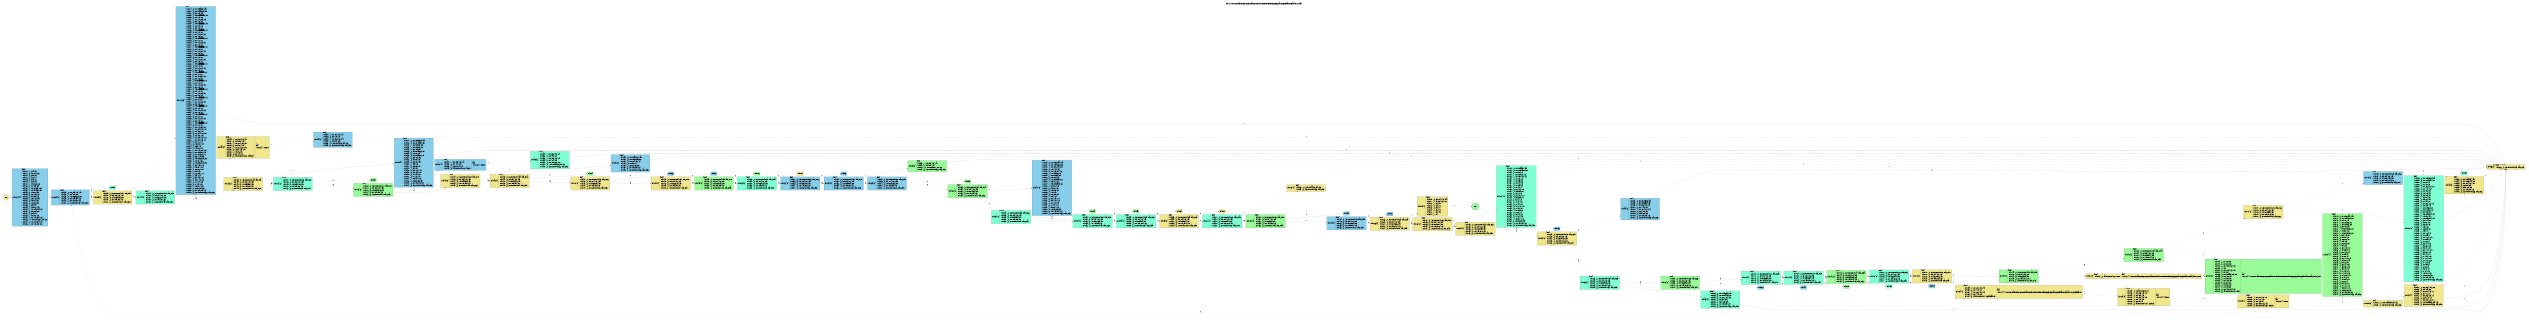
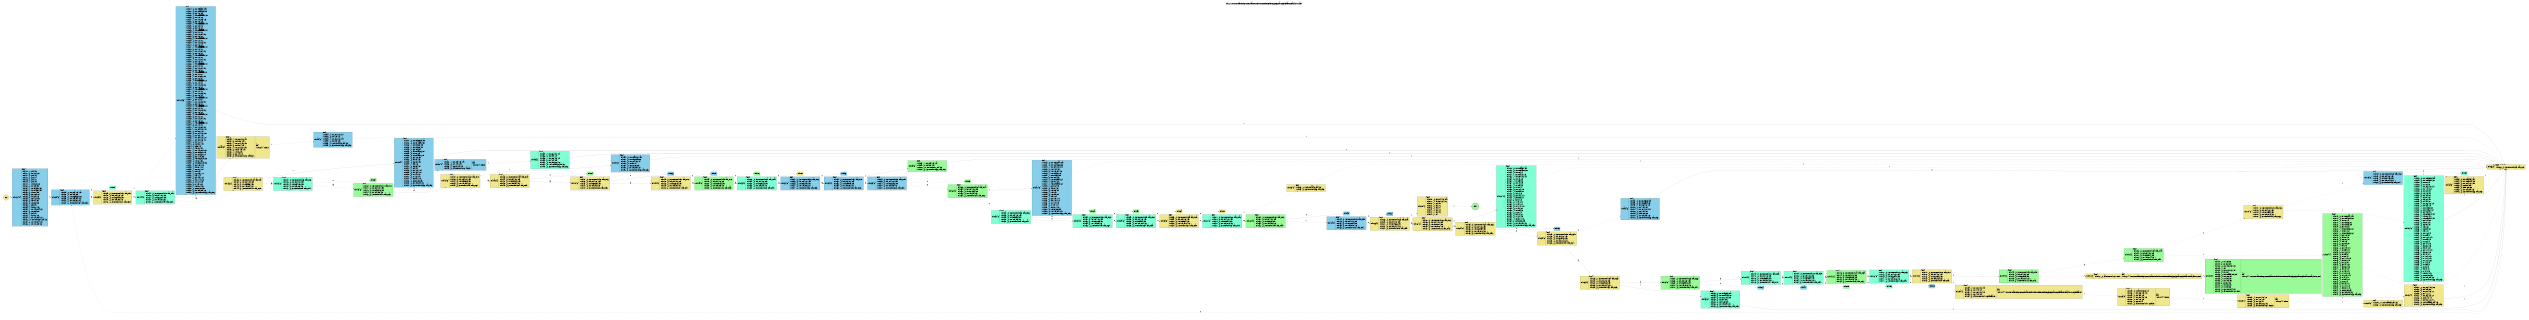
node "Users": label "Users" -> "Exit"
node "0x4016d5 [28]": fillcolor aquamarine -> khaki
